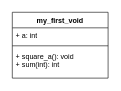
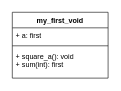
node "+ a: int": label "+ a: int" -> "+ a: first"
node "+ square_a(): void + sum(int): int": label "+ square_a(): void + sum(int): int" -> "+ square_a(): void + sum(int): first"
